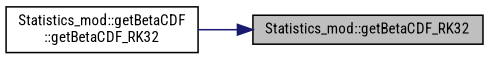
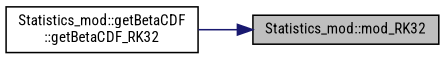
node "Statistics_mod::getBetaCDF_RK32": label "Statistics_mod::getBetaCDF_RK32" -> "Statistics_mod::mod_RK32"
